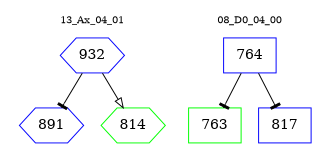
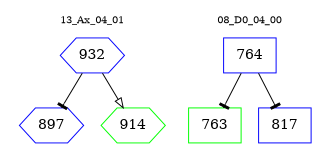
node "891": label "891" -> "897"
node "814": label "814" -> "914"
